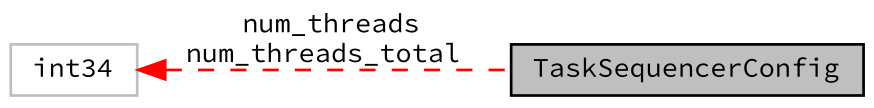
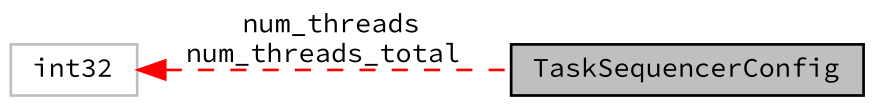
node "int34": label "int34" -> "int32"
